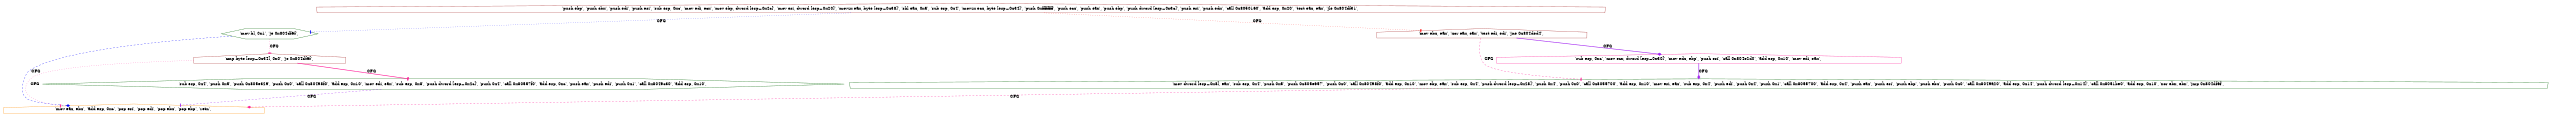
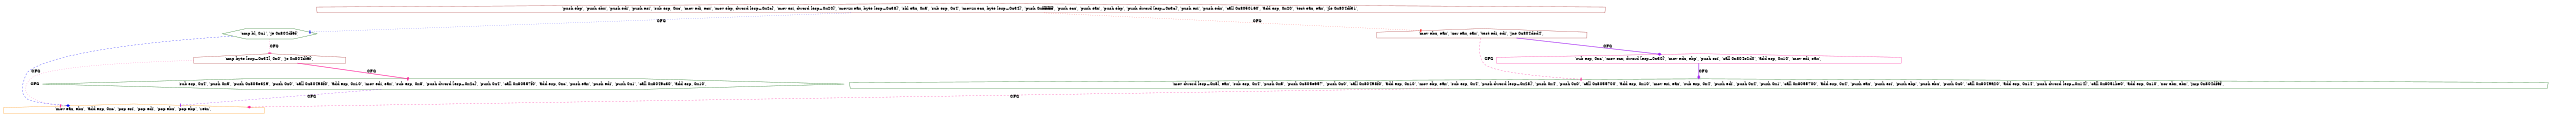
node "'mov bl, 0x1', 'je 0x804df6f',": label "'mov bl, 0x1', 'je 0x804df6f'," -> "'cmp bl, 0x1', 'je 0x804df6f',"
